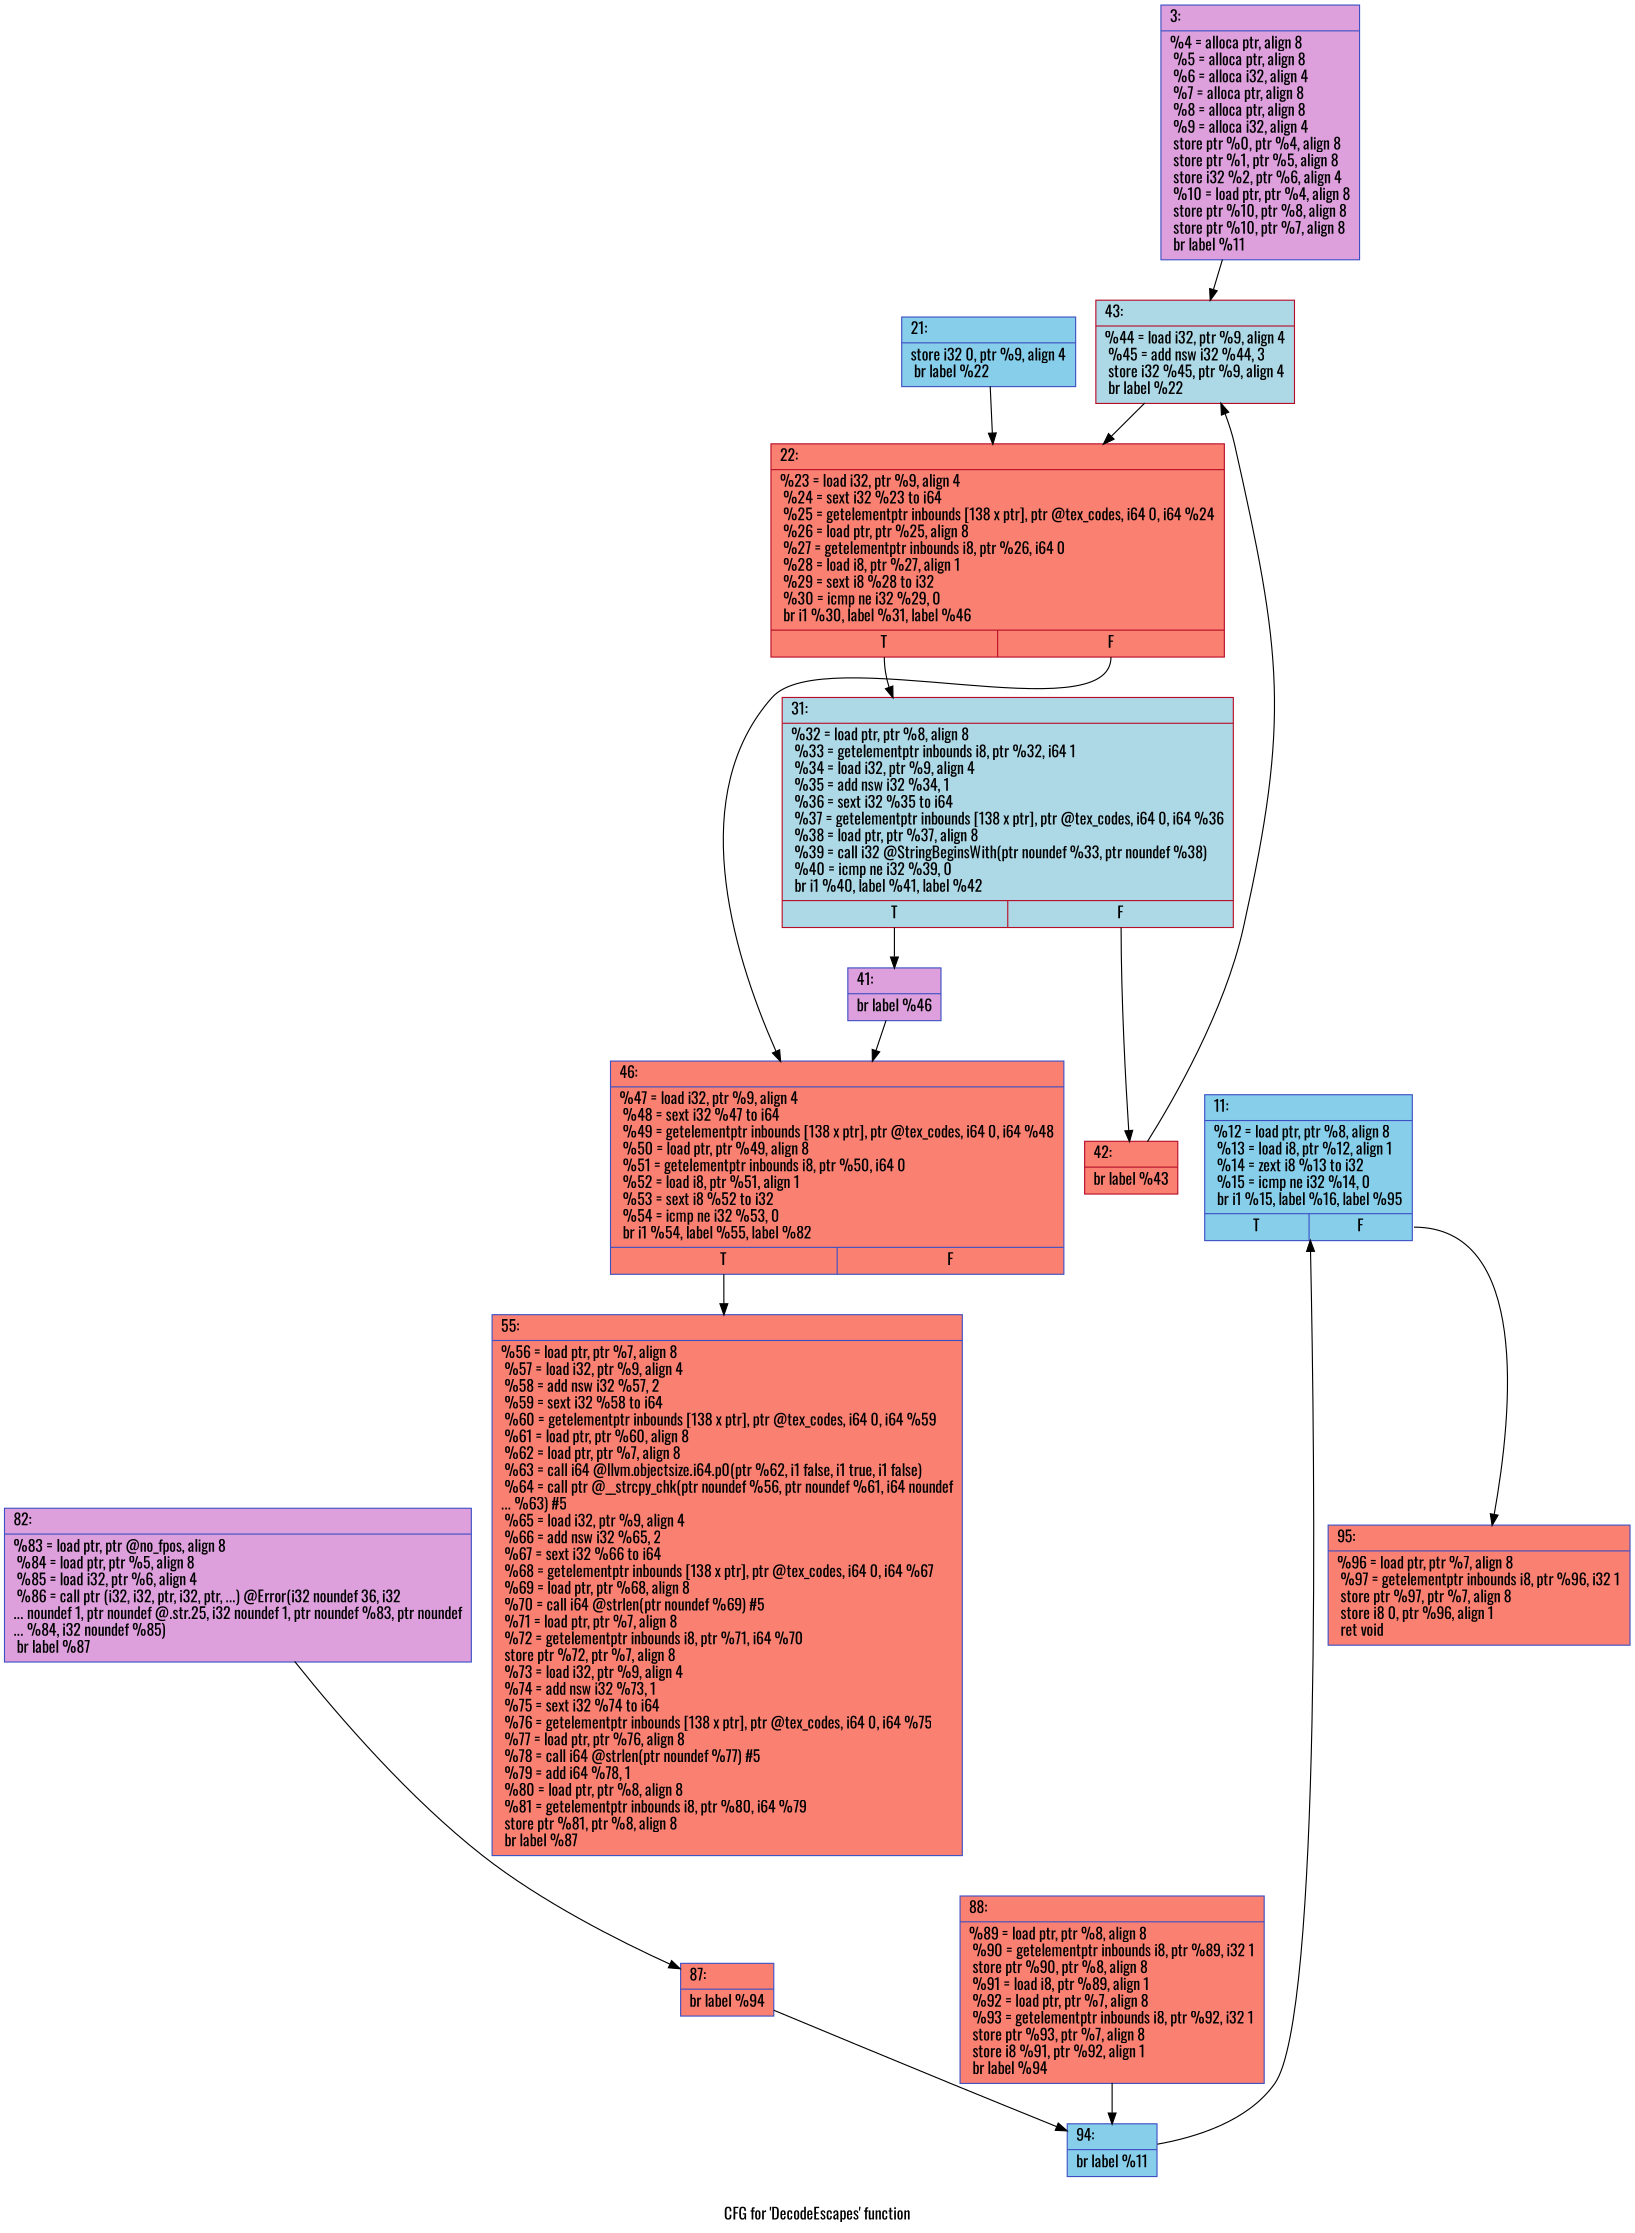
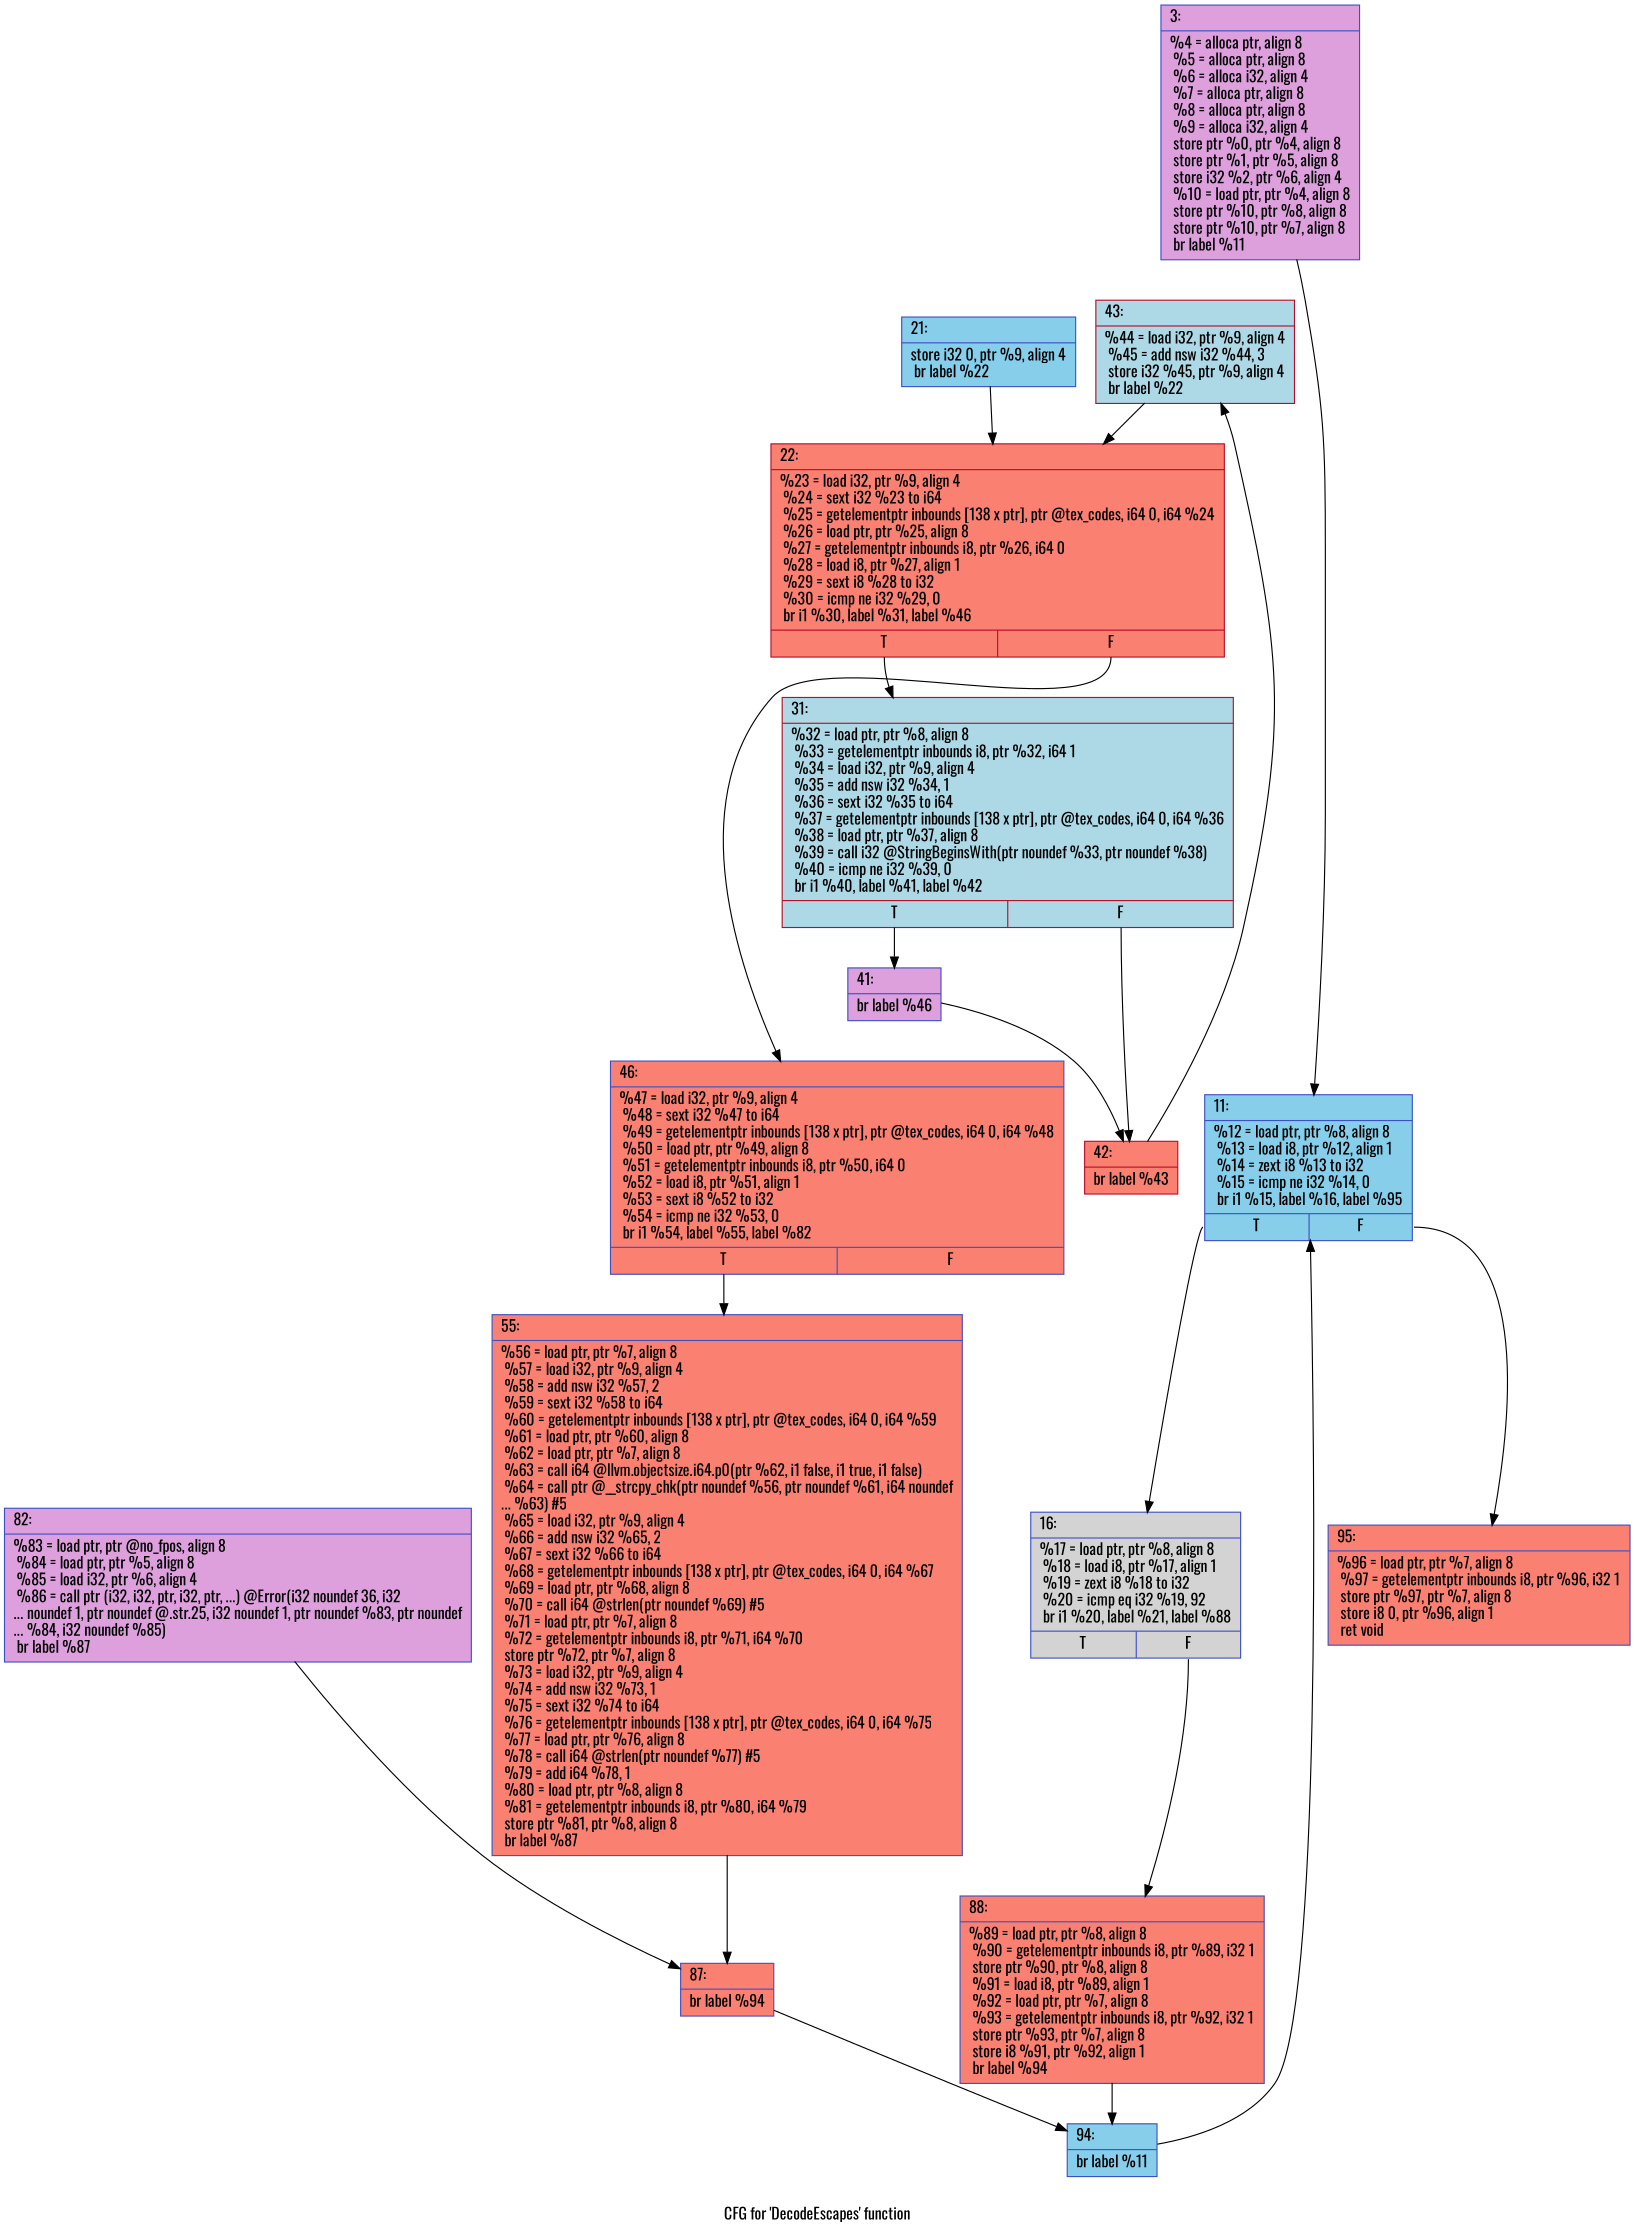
edge "3:" -> "43:": now "3:" -> "11:"
edge "41:" -> "46:": now "41:" -> "42:"
node "16:": added
edge "55:" -> "87:": added
